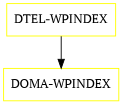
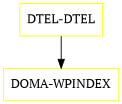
node "DTEL-WPINDEX": label "DTEL-WPINDEX" -> "DTEL-DTEL"
